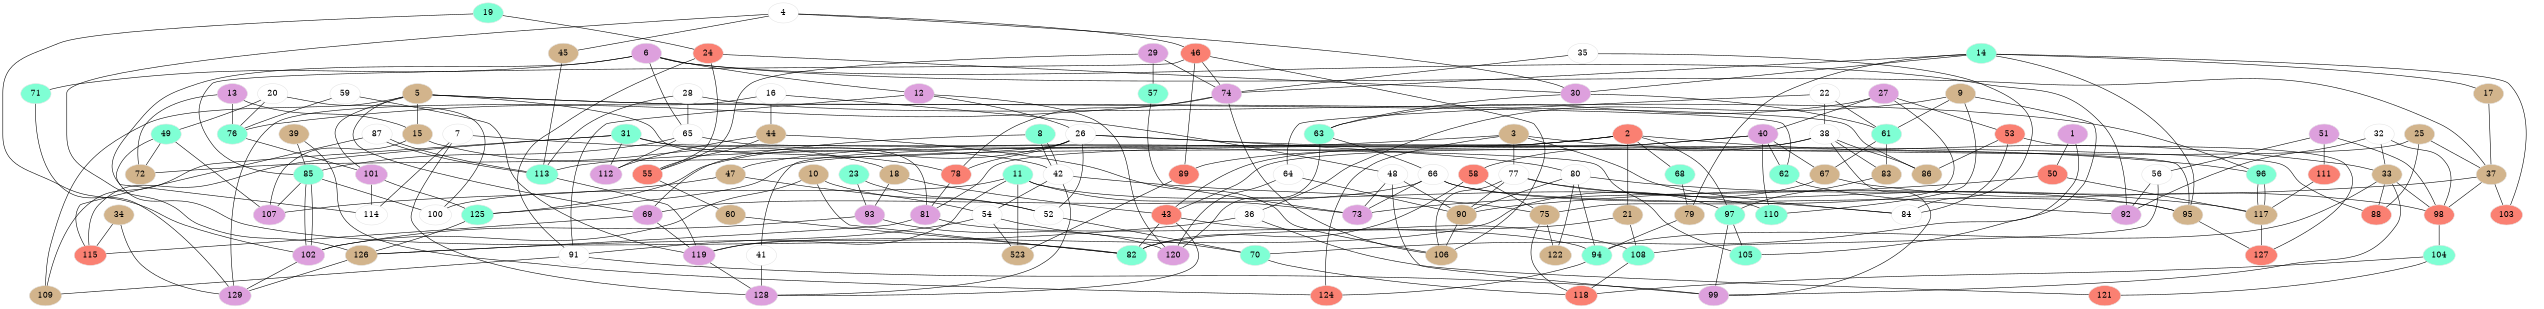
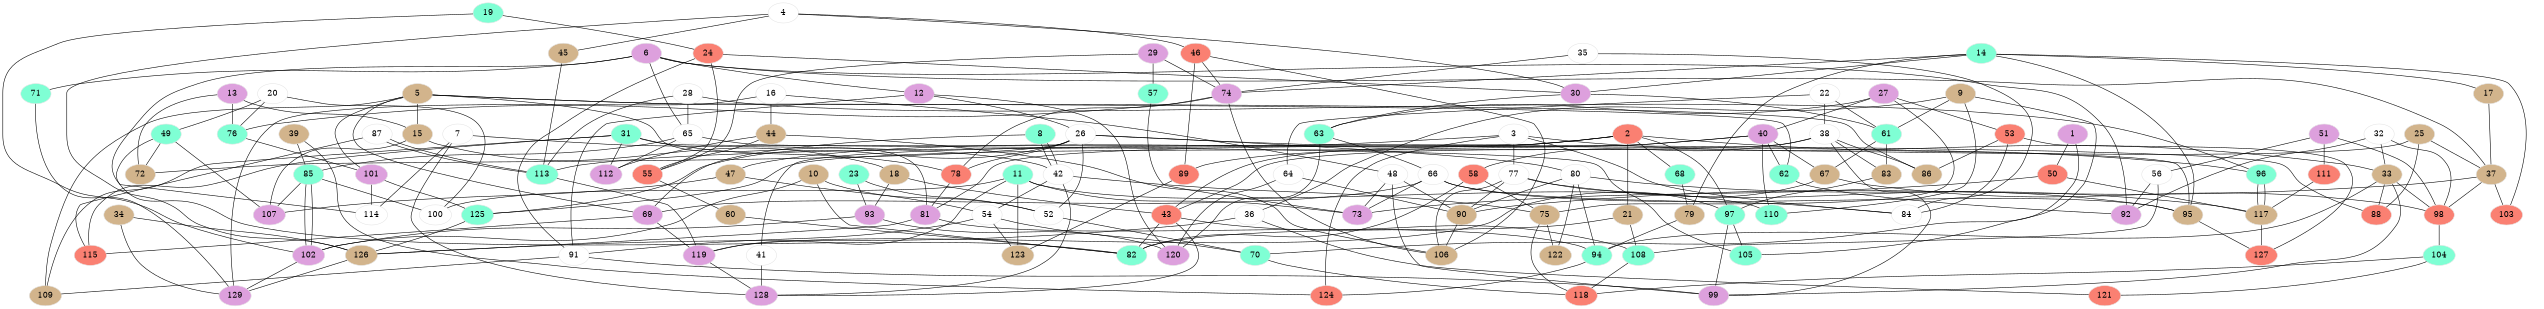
edge "46" -- "85": removed
node "59": removed
node "3": fillcolor tan -> white
edge "34" -- "115": now "34" -- "126"
node "523": label "523" -> "123"
